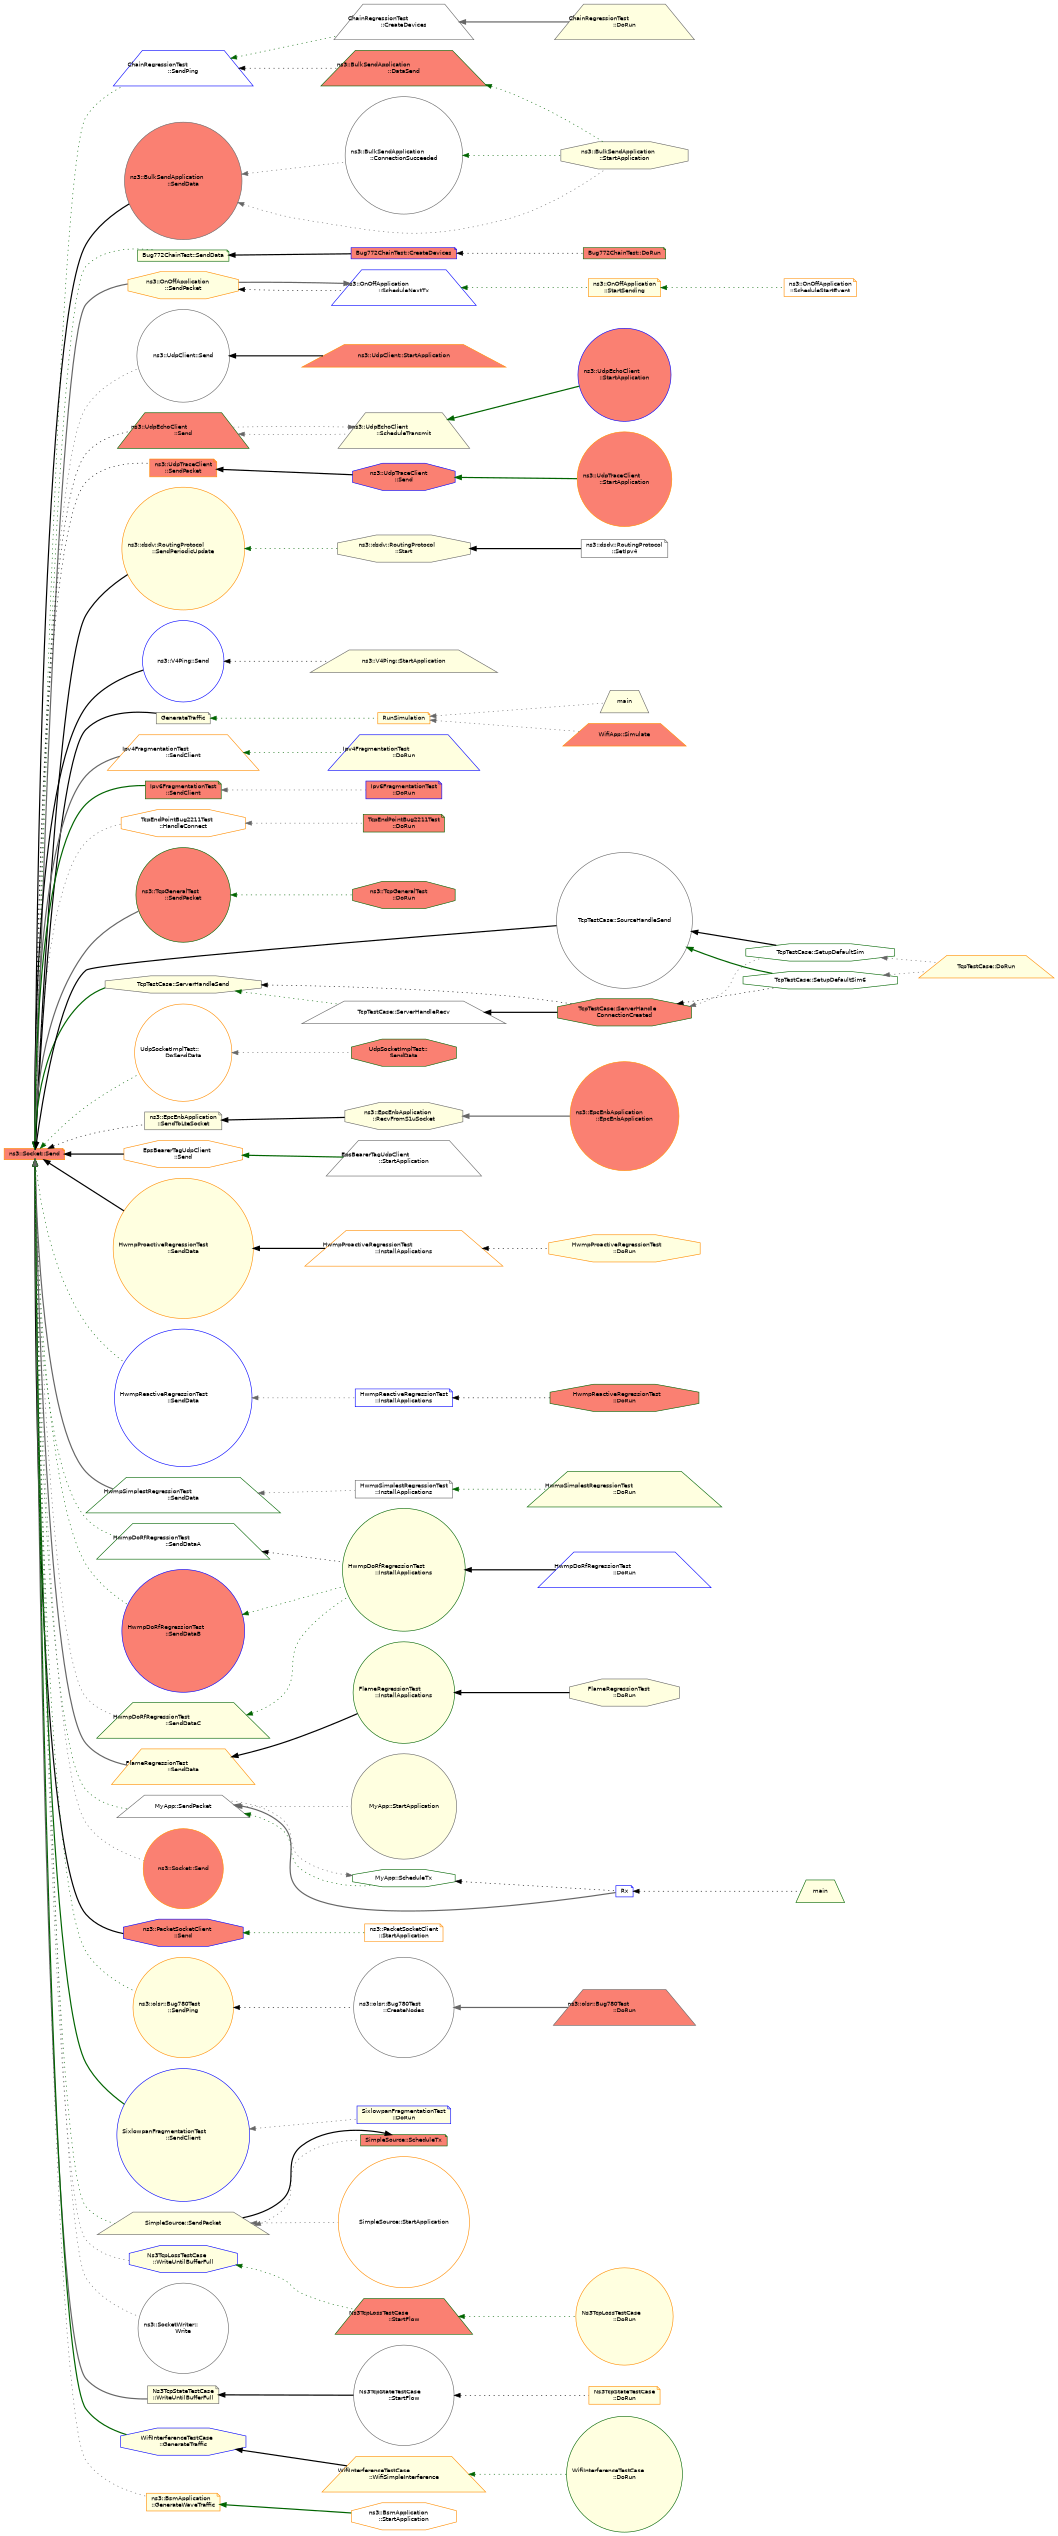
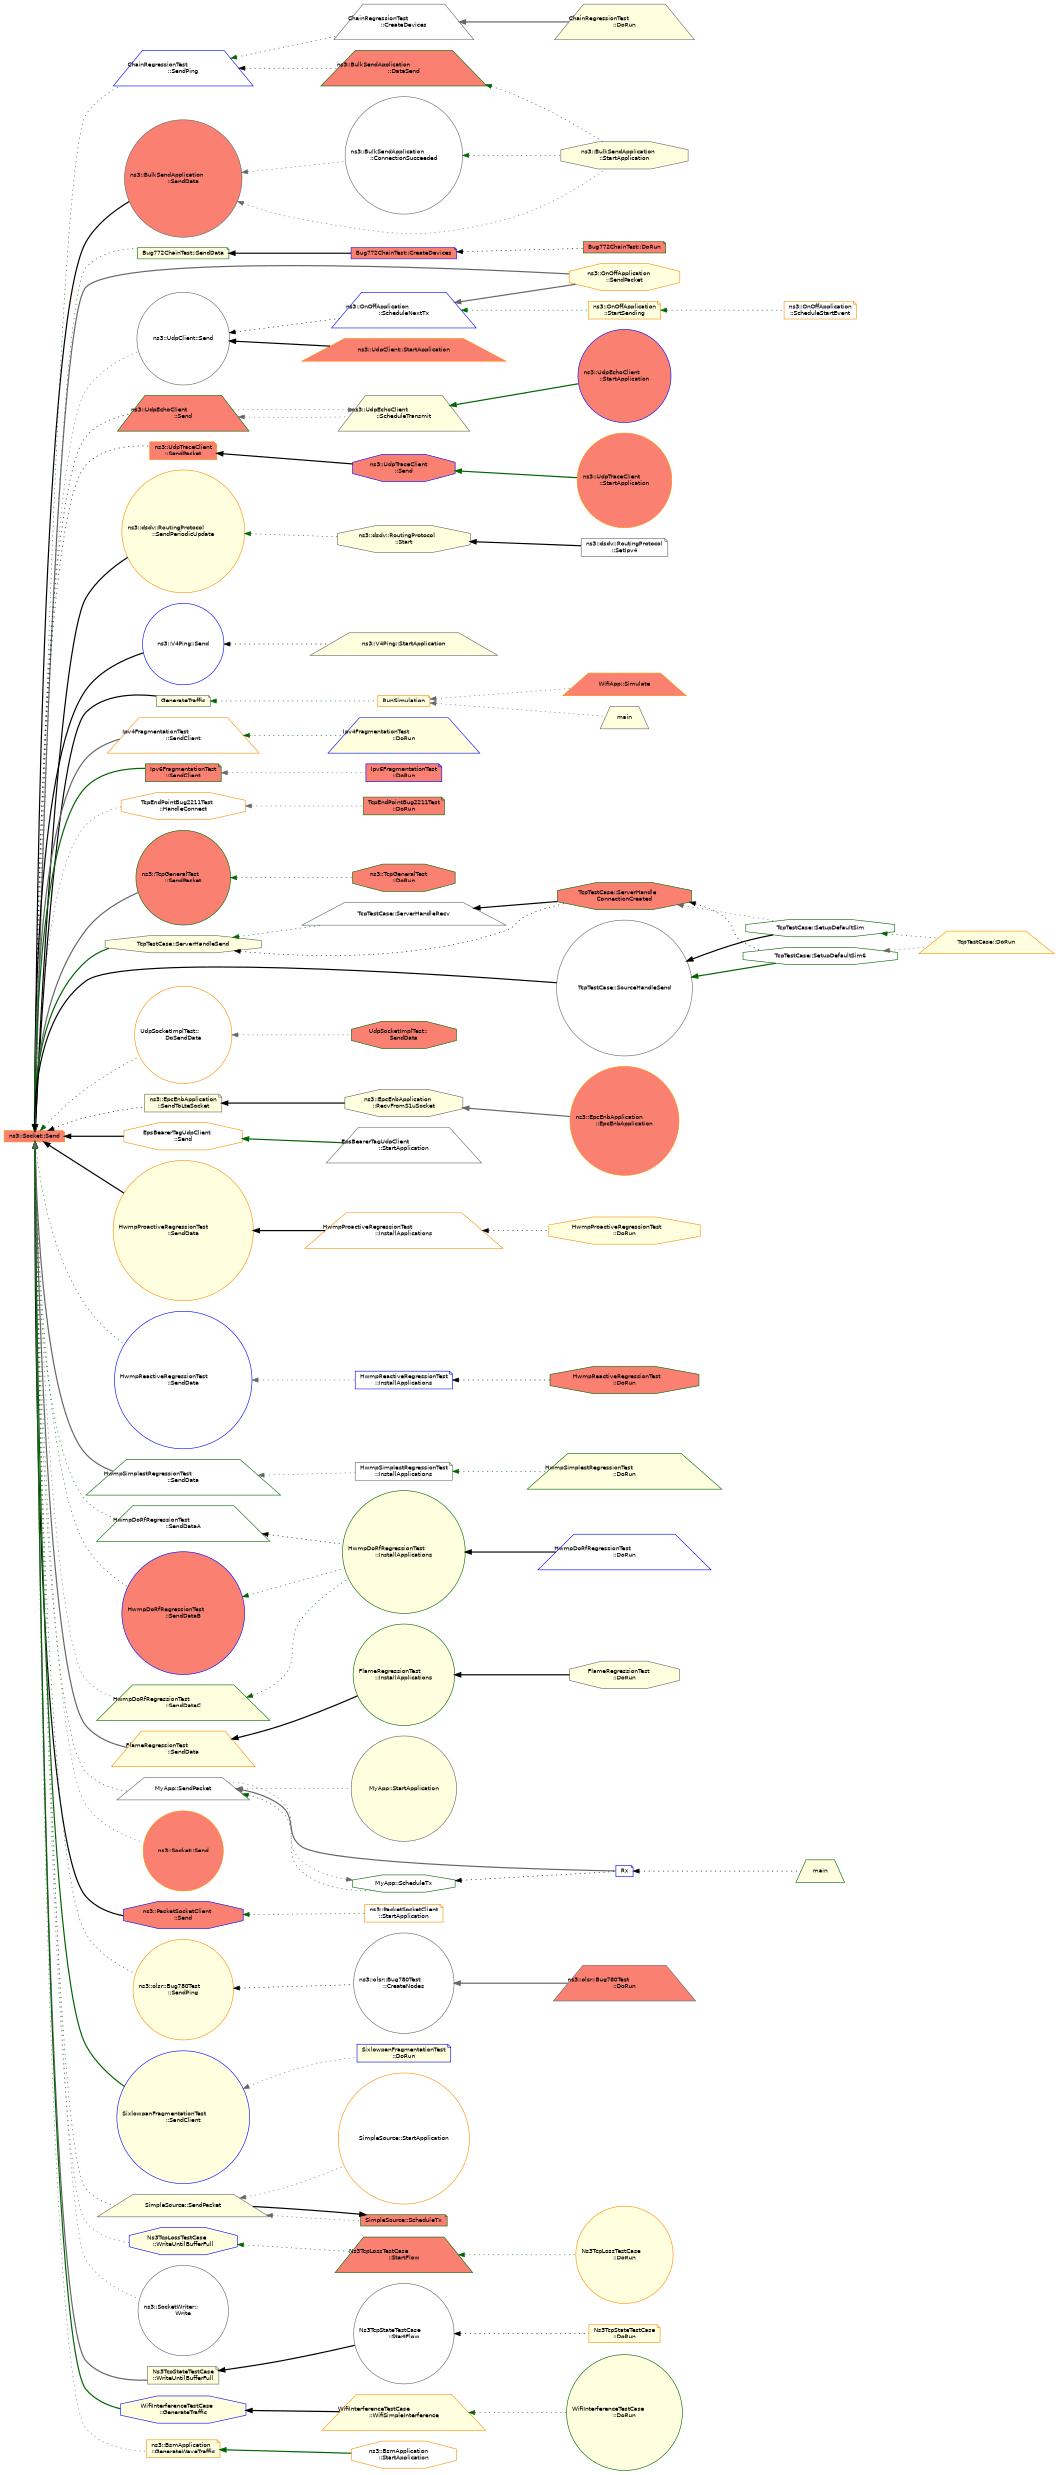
edge "ns3::OnOffApplication ::ScheduleNextTx" -> "ns3::OnOffApplication ::SendPacket": now "ns3::OnOffApplication ::ScheduleNextTx" -> "ns3::UdpClient::Send"
edge "TcpTestCase::DoRun" -> "TcpTestCase::SetupDefaultSim": color gray40 -> darkgreen
